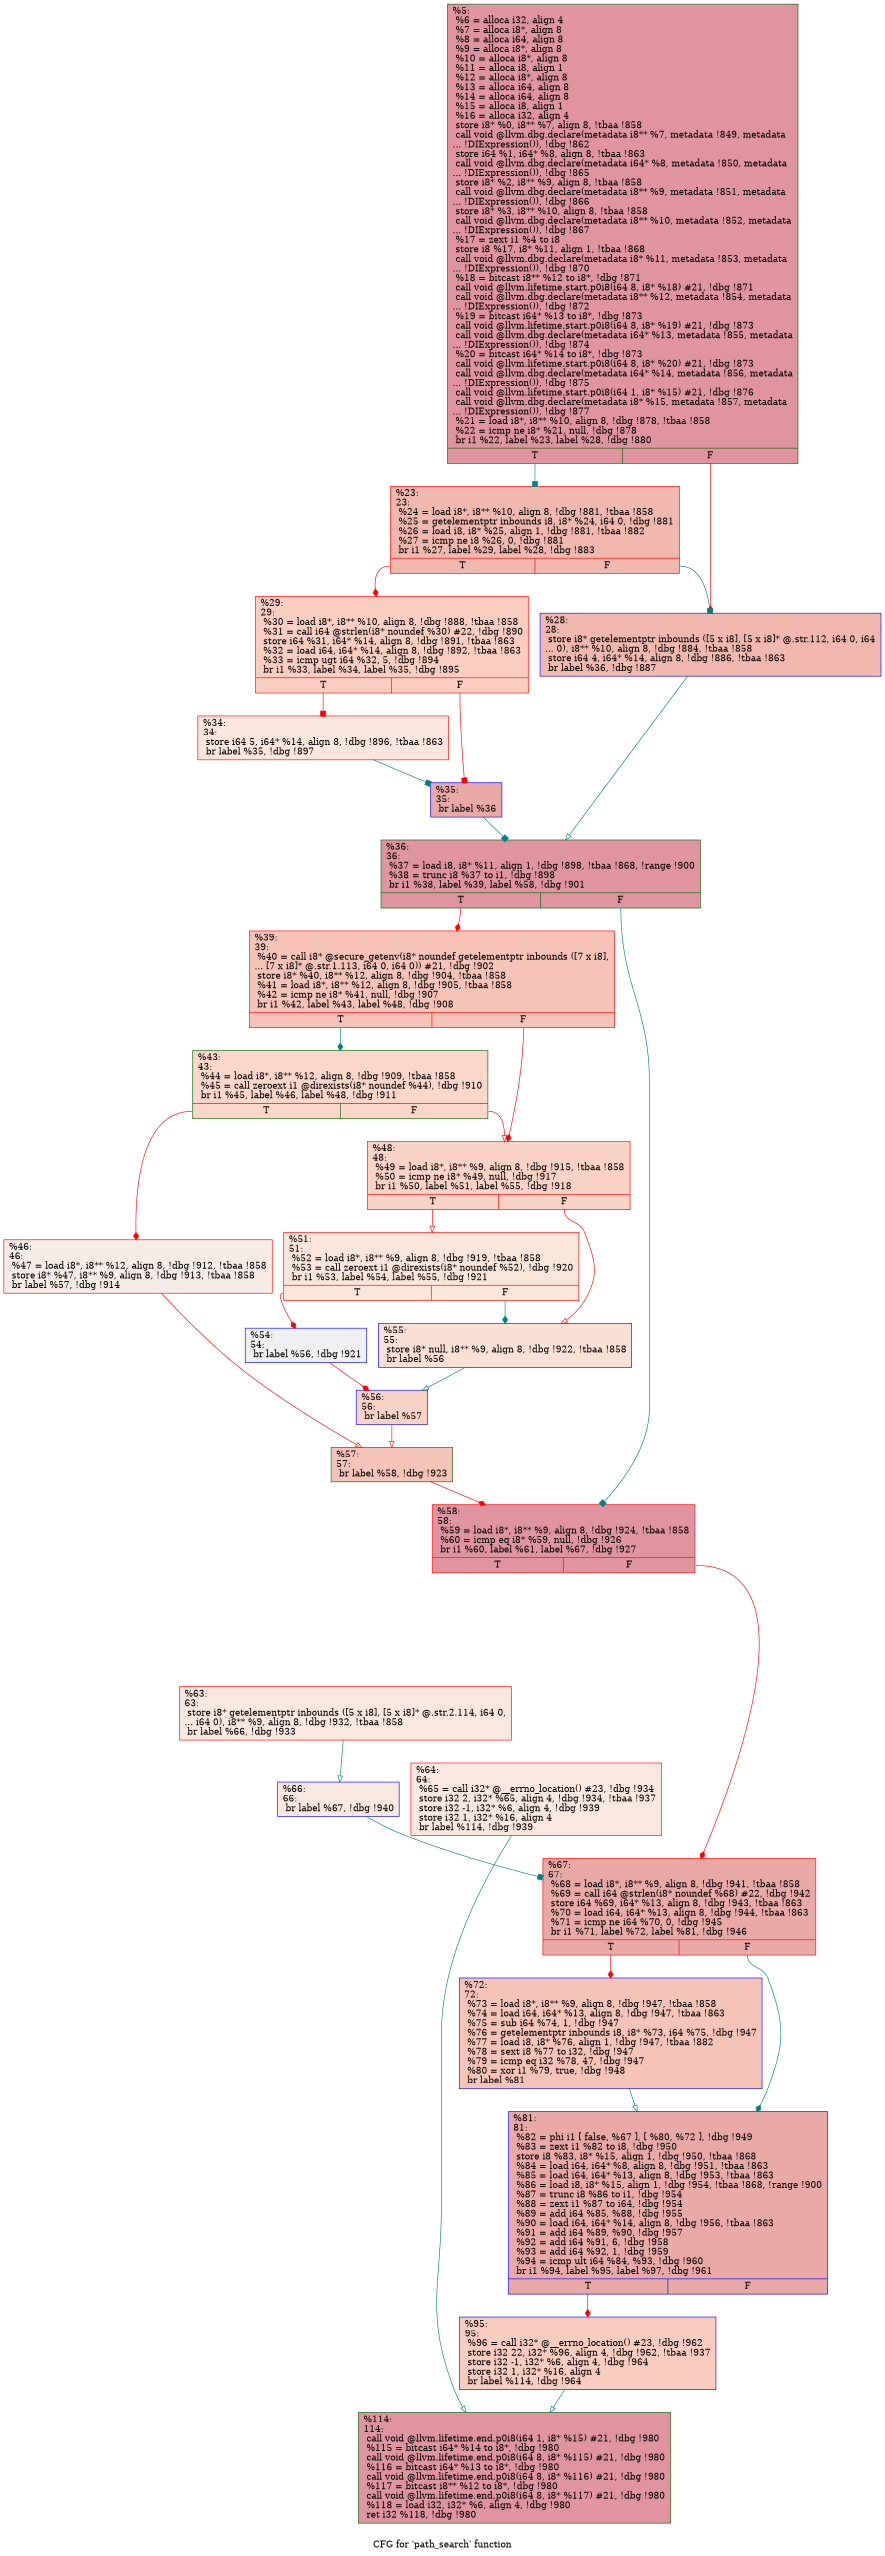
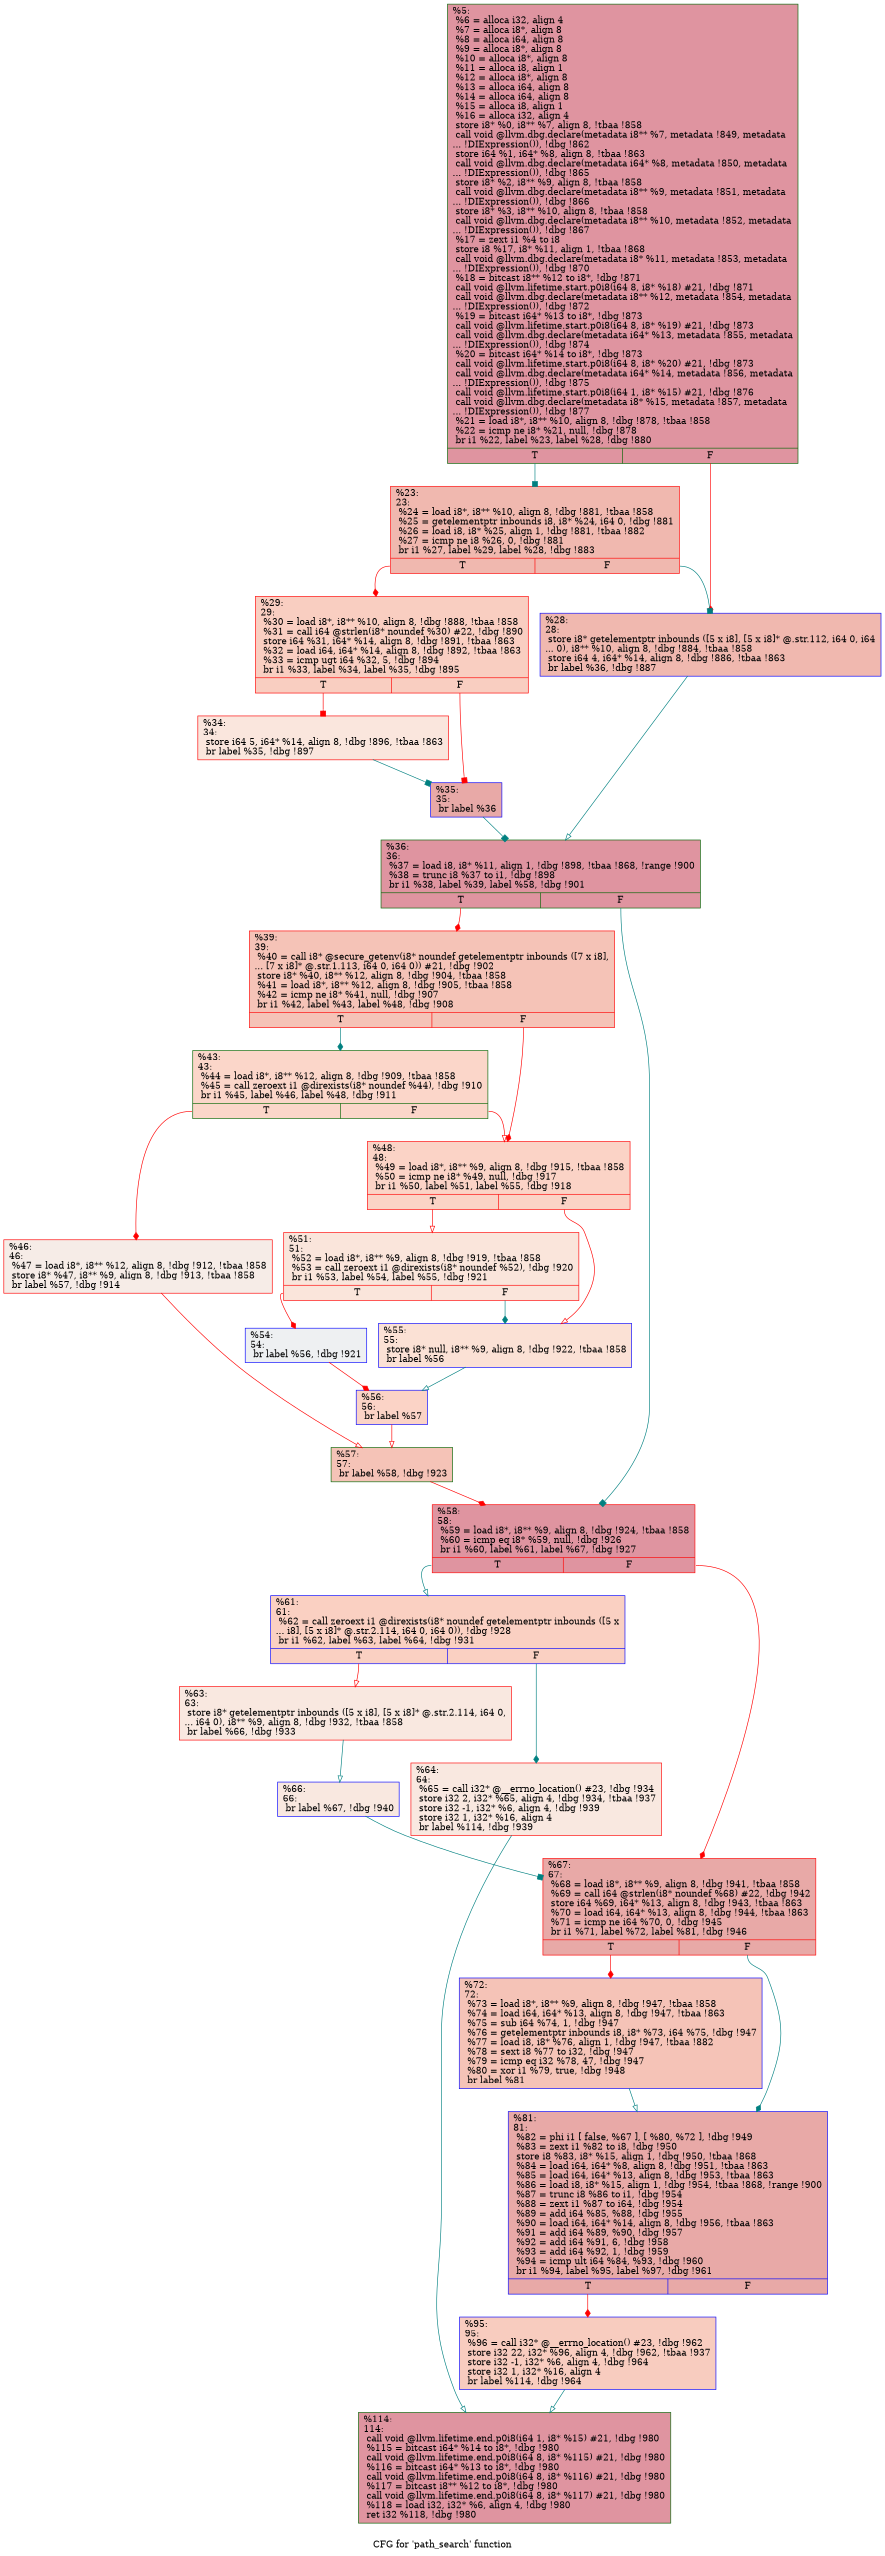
node "%61:": added
